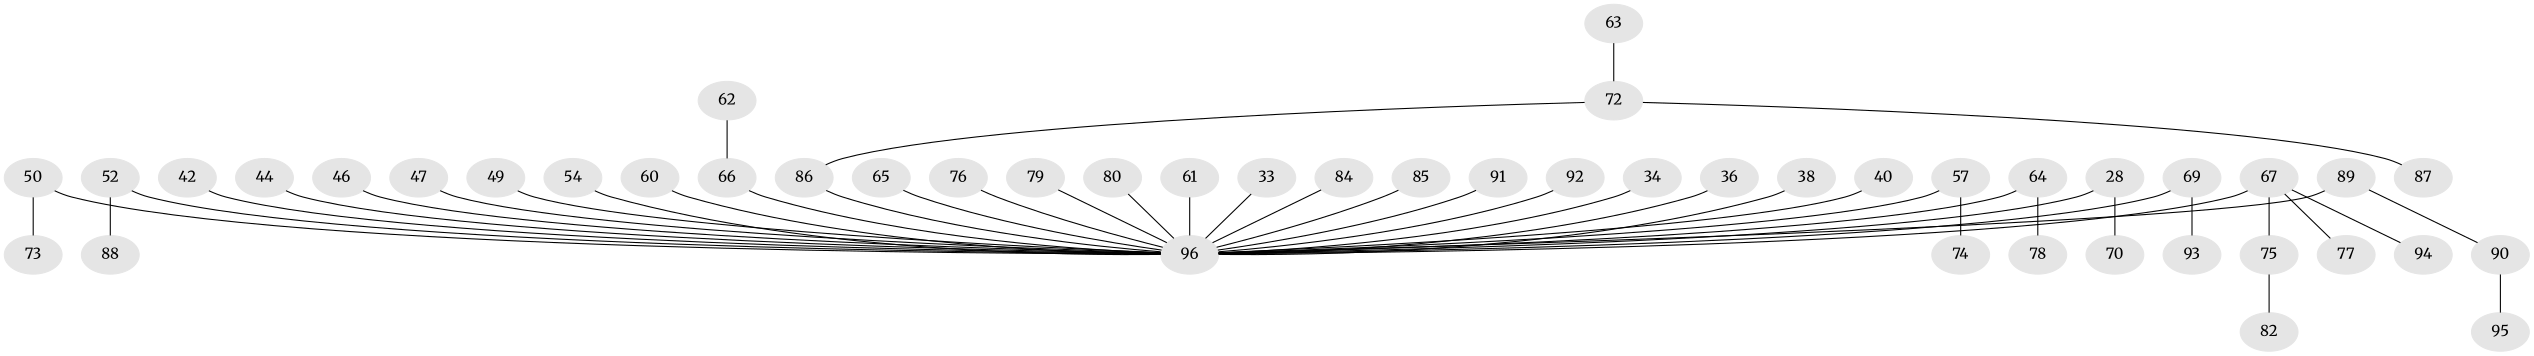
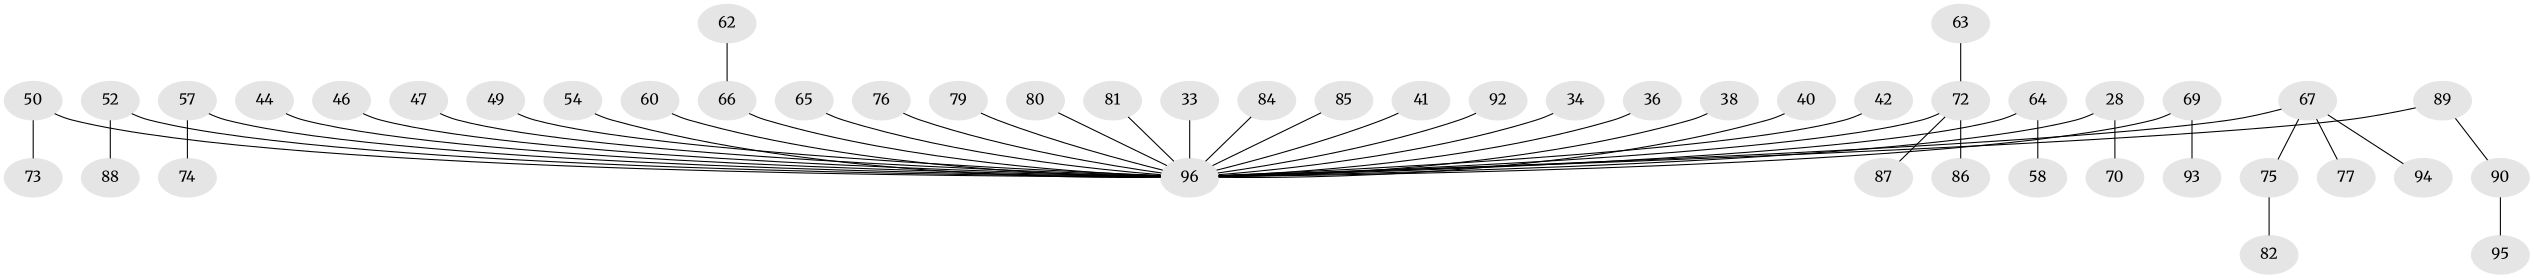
node "61": label "61" -> "81"
node "91": label "91" -> "41"
edge "86" -- "96": now "72" -- "96"
node "78": label "78" -> "58"
